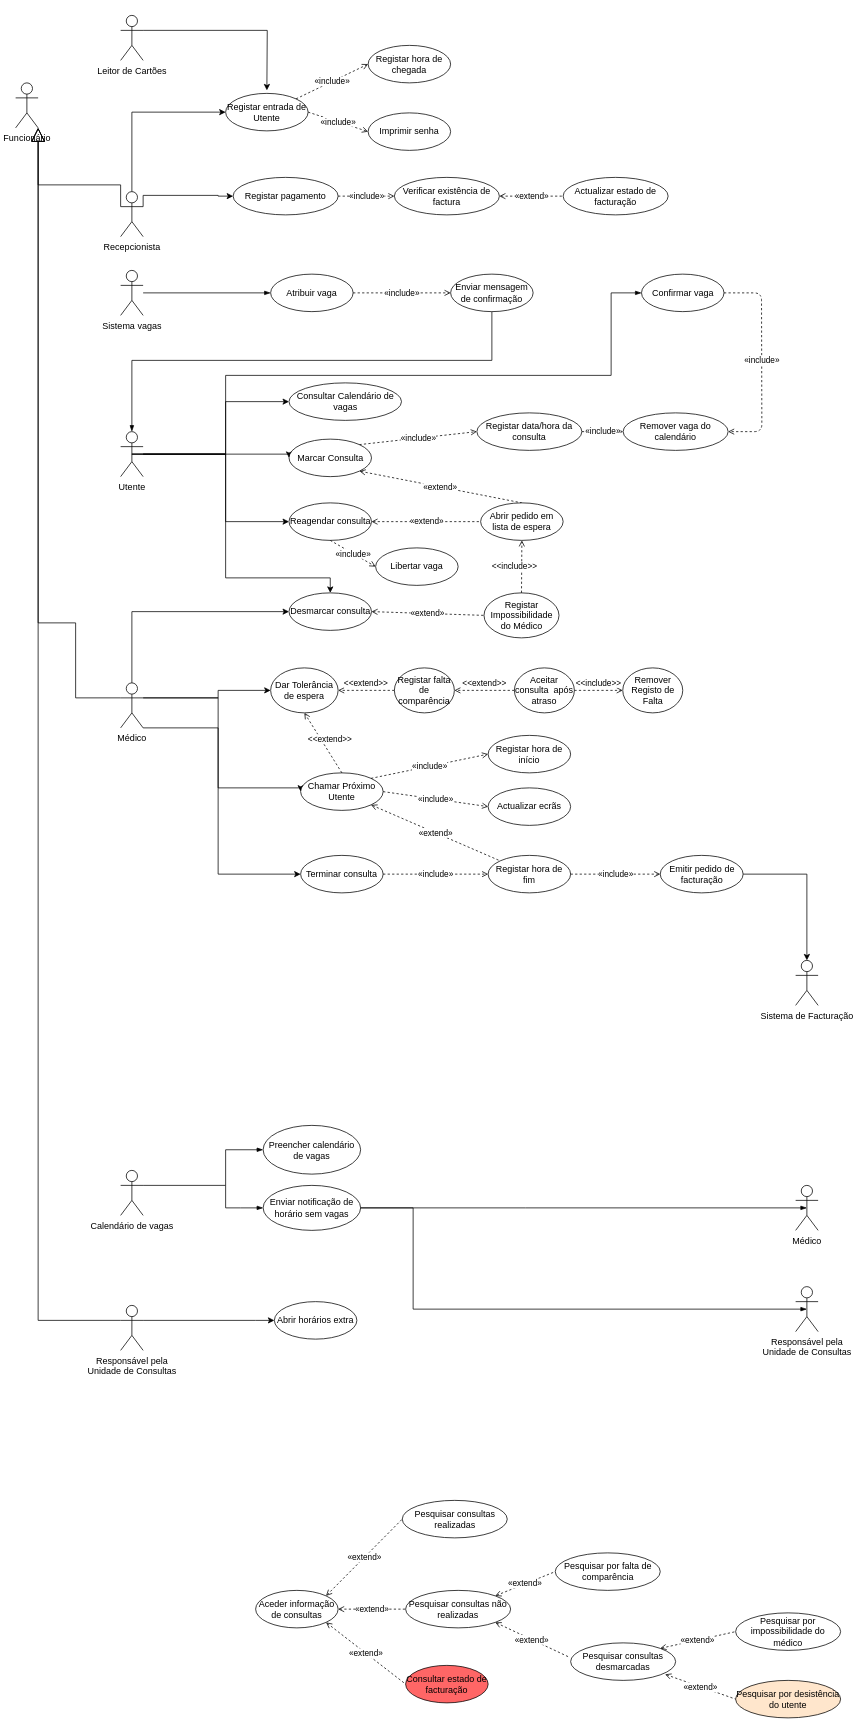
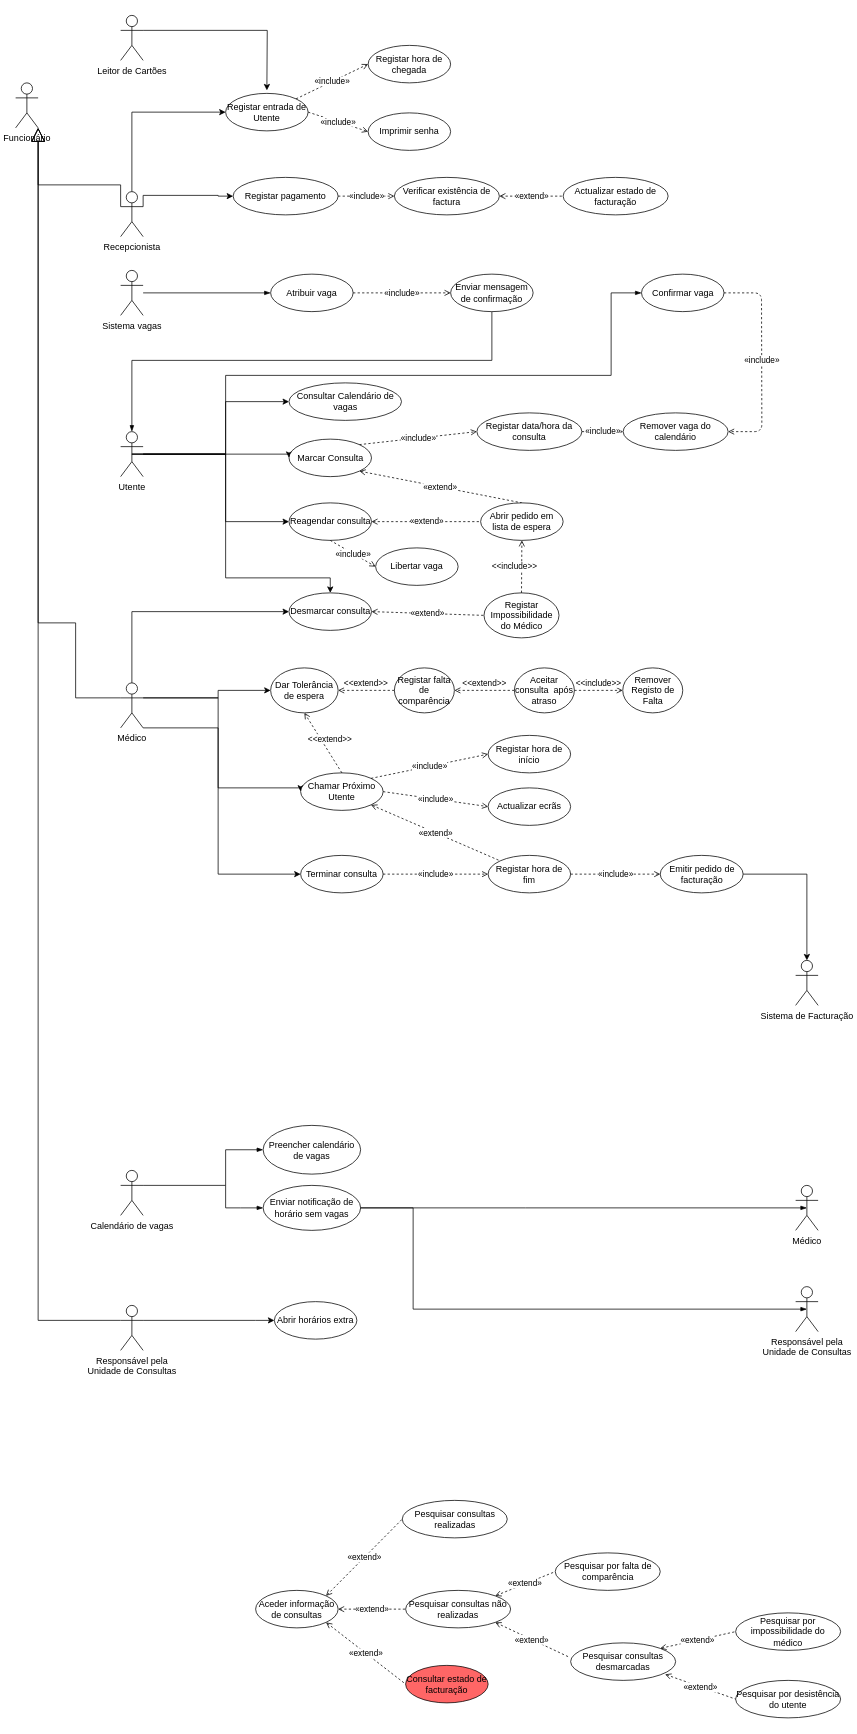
node "Pesquisar por desistência do utente": fillcolor #ffe6cc -> #ffffff
